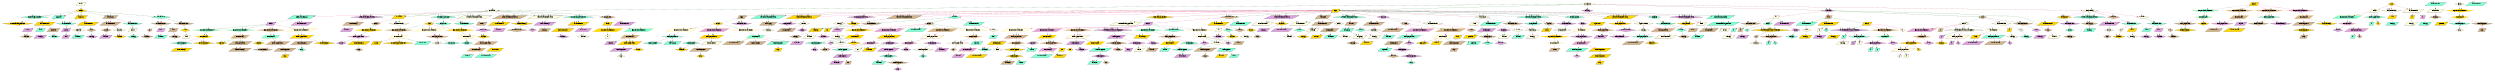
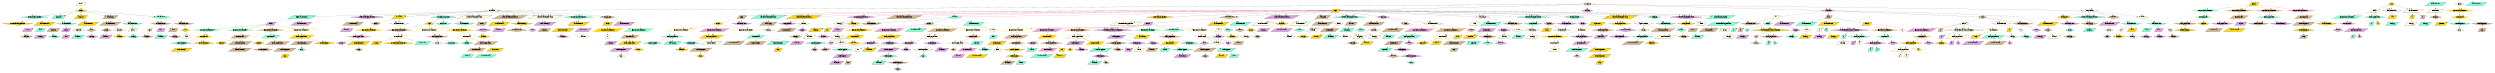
node "setReward_IPAC34": label "setReward_IPAC34" -> "setReward_TOD34"
node "revert": fillcolor tan -> lightyellow
